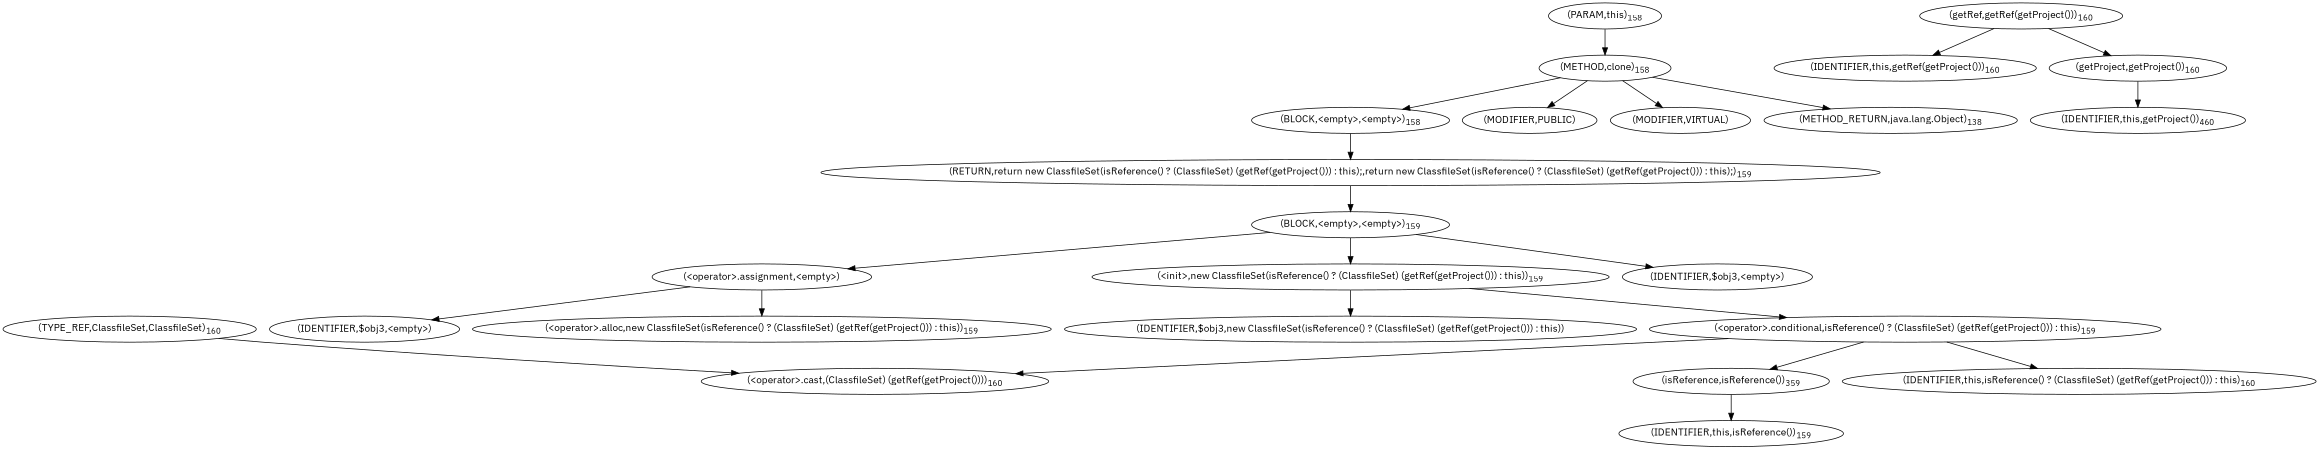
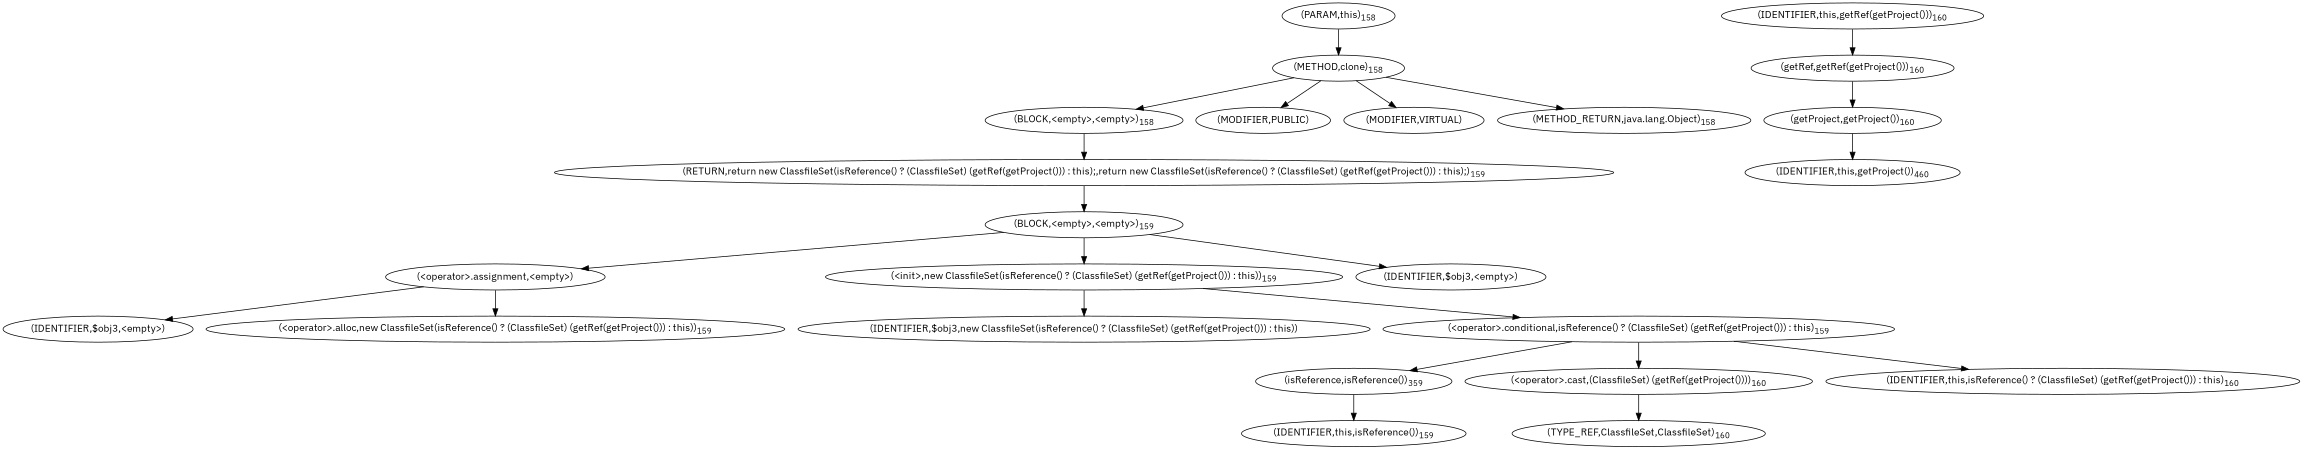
edge "(getRef,getRef(getProject()))" -> "(IDENTIFIER,this,getRef(getProject()))": reversed
node "(METHOD_RETURN,java.lang.Object)": text "138" -> "158"
edge "(TYPE_REF,ClassfileSet,ClassfileSet)" -> "(<operator>.cast,(ClassfileSet) (getRef(getProject())))": reversed
